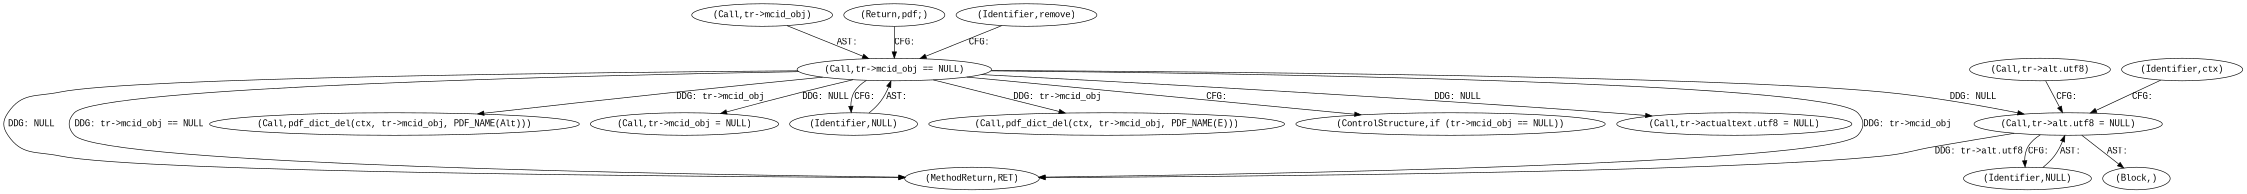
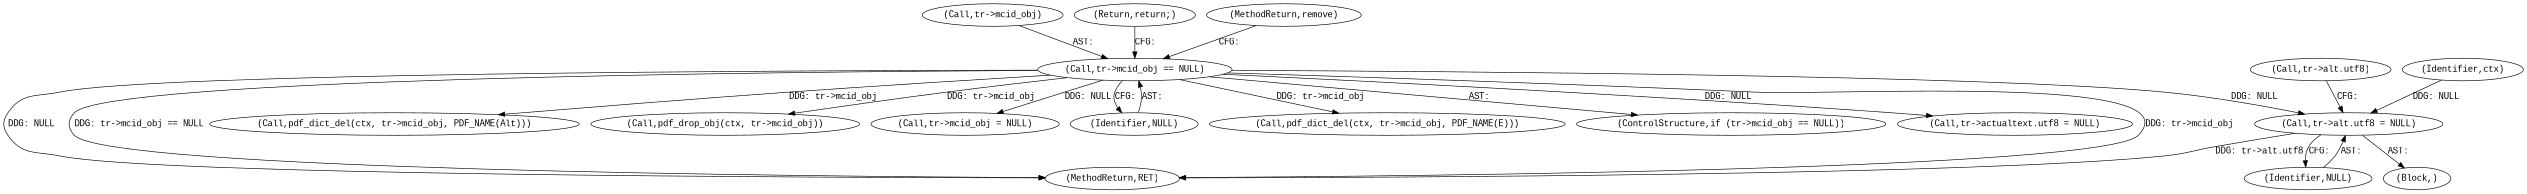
node "(Return,pdf;)": label "(Return,pdf;)" -> "(Return,return;)"
node "(Identifier,remove)": label "(Identifier,remove)" -> "(MethodReturn,remove)"
edge "(Call,tr->mcid_obj == NULL)" -> "(ControlStructure,if (tr->mcid_obj == NULL))": label "CFG: " -> "AST: "
edge "(Identifier,ctx)" -> "(Call,tr->alt.utf8 = NULL)": label "CFG: " -> "DDG: NULL"
node "(Call,pdf_drop_obj(ctx, tr->mcid_obj))": added
